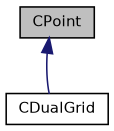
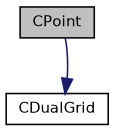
edge "CDualGrid" -> "CPoint": reversed
